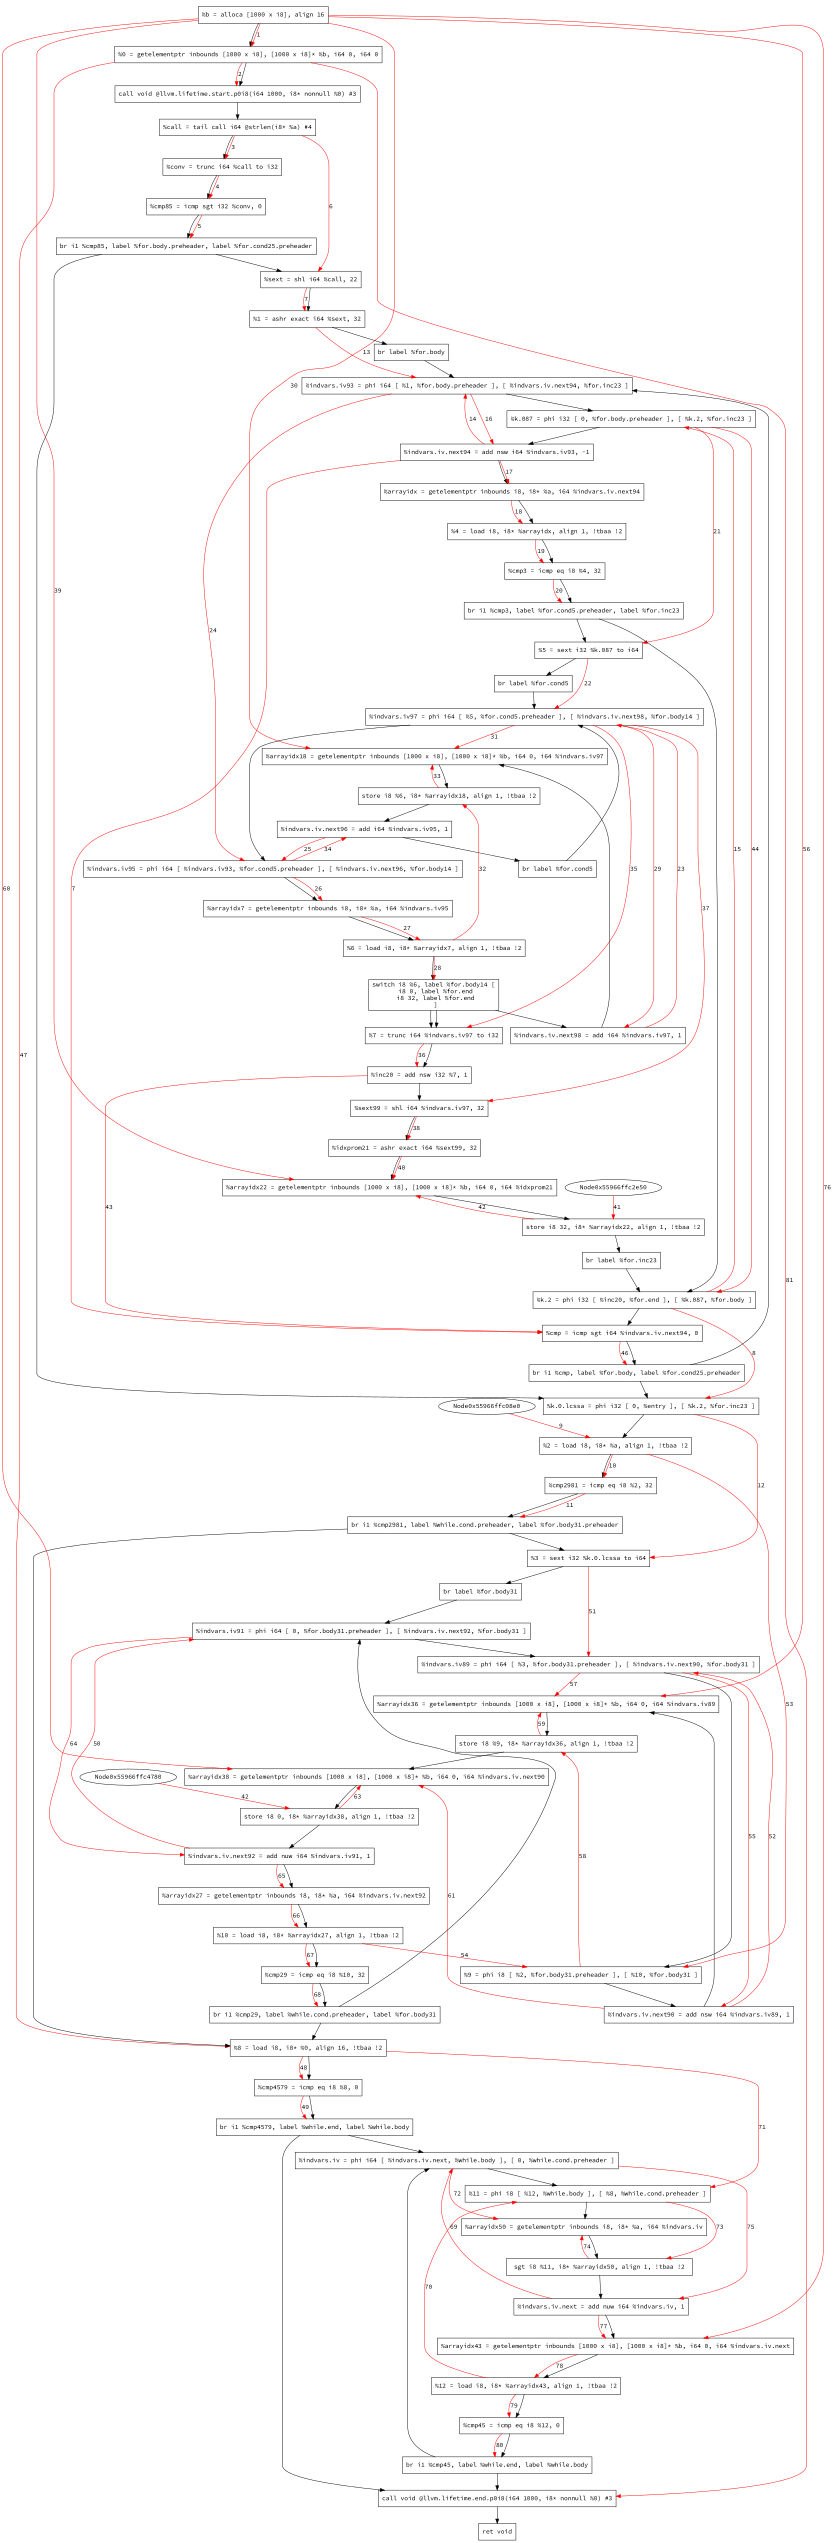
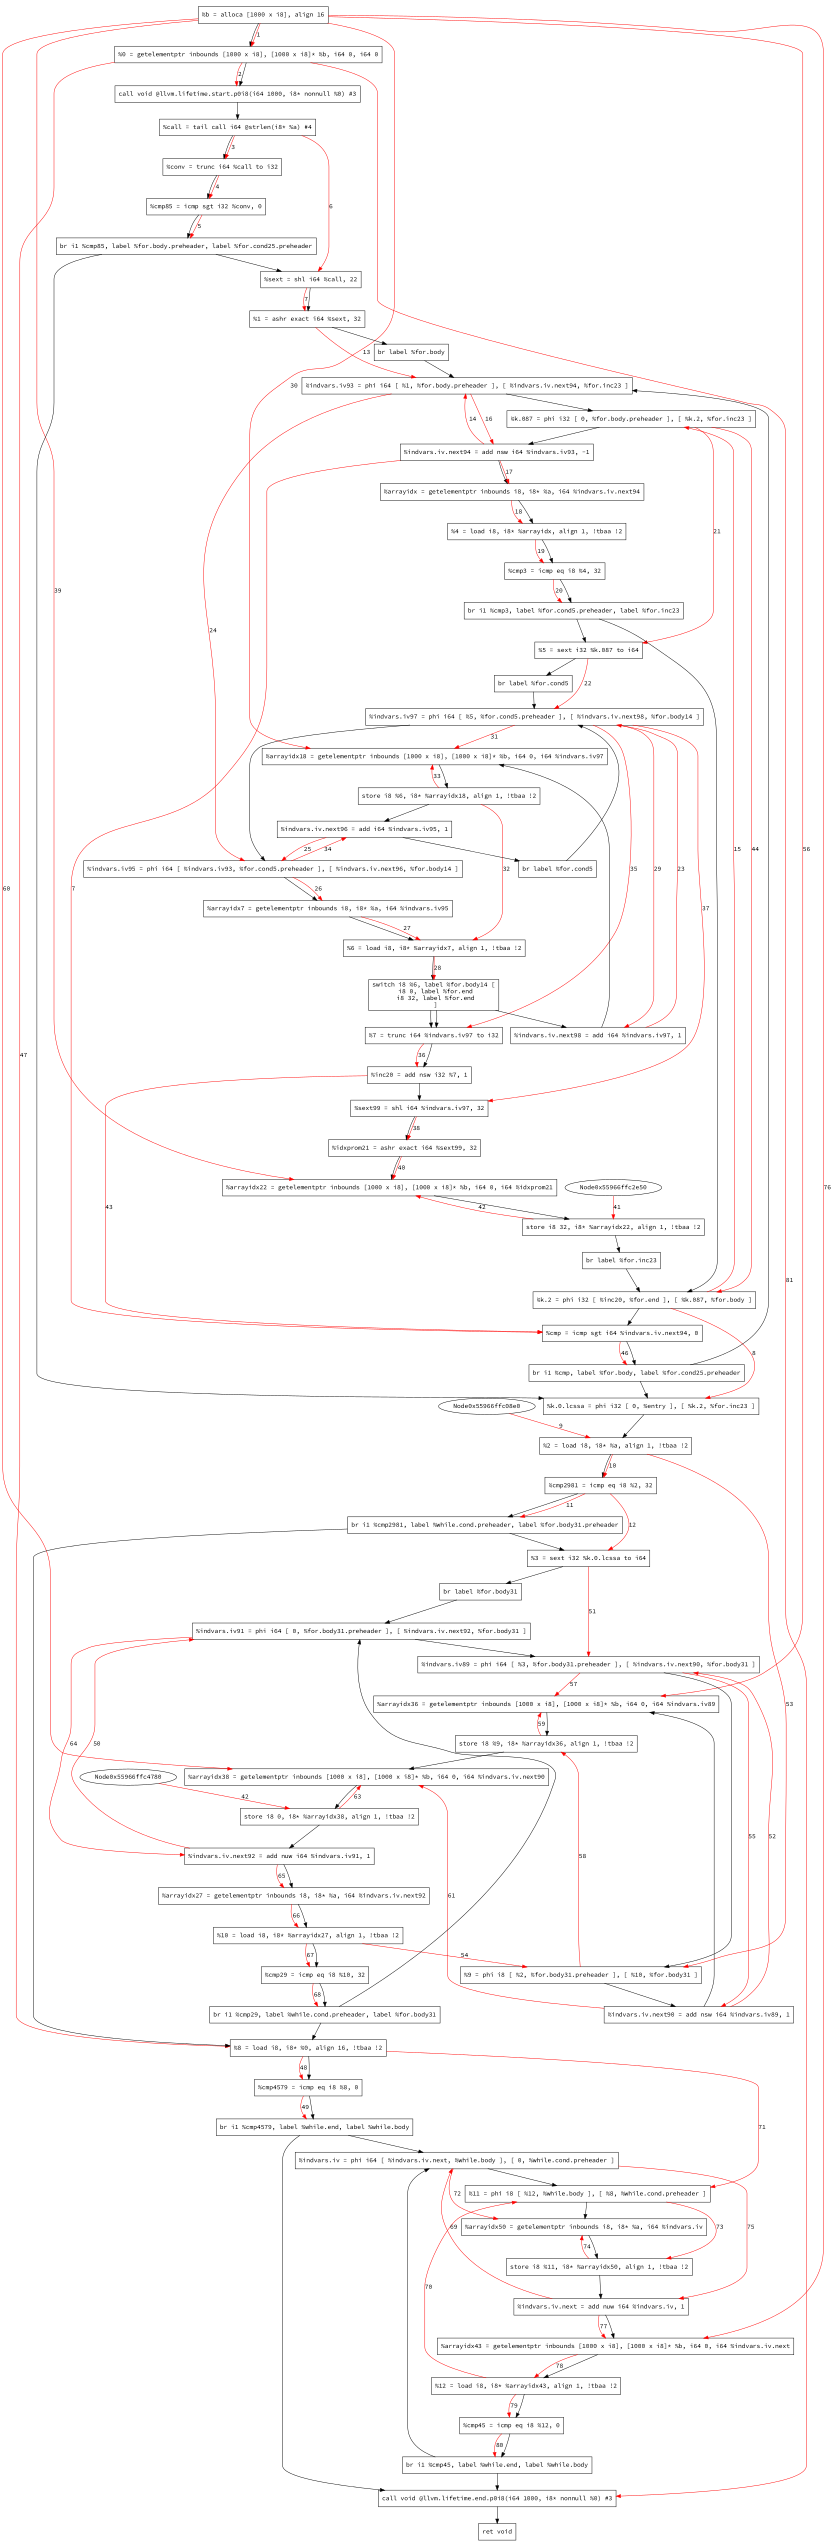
edge "%6 = load i8, i8* %arrayidx7, align 1, !tbaa !2" -> "store i8 %6, i8* %arrayidx18, align 1, !tbaa !2": reversed
edge "%k.0.lcssa = phi i32 [ 0, %entry ], [ %k.2, %for.inc23 ]" -> "%3 = sext i32 %k.0.lcssa to i64": now "%cmp2981 = icmp eq i8 %2, 32" -> "%3 = sext i32 %k.0.lcssa to i64"
node "sgt i8 %11, i8* %arrayidx50, align 1, !tbaa !2": label "sgt i8 %11, i8* %arrayidx50, align 1, !tbaa !2" -> "store i8 %11, i8* %arrayidx50, align 1, !tbaa !2"
